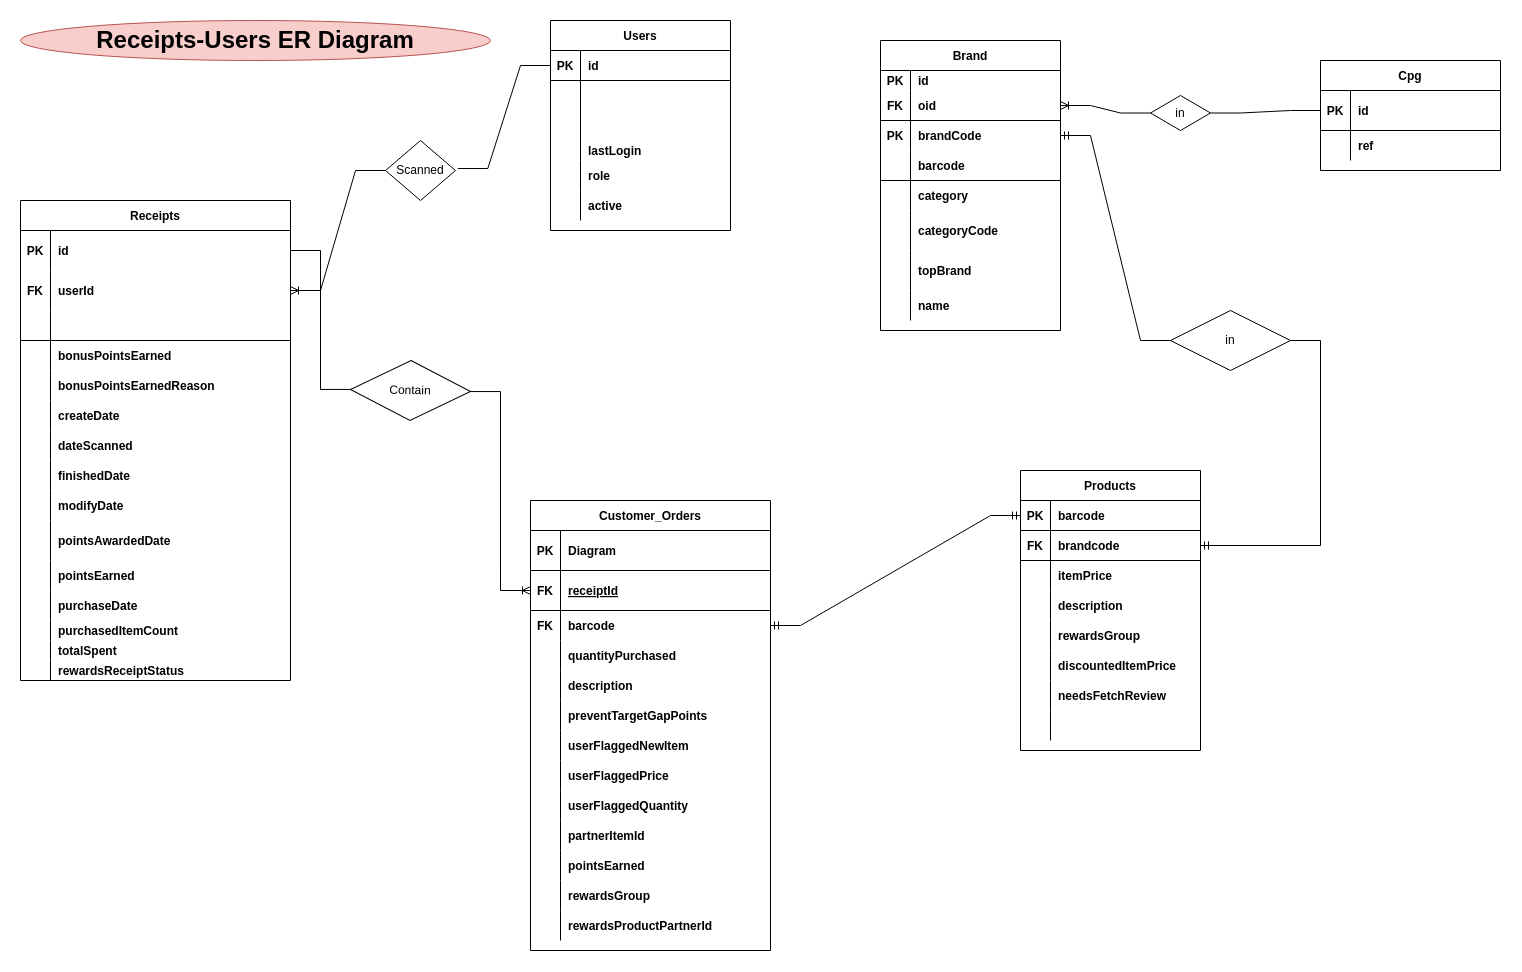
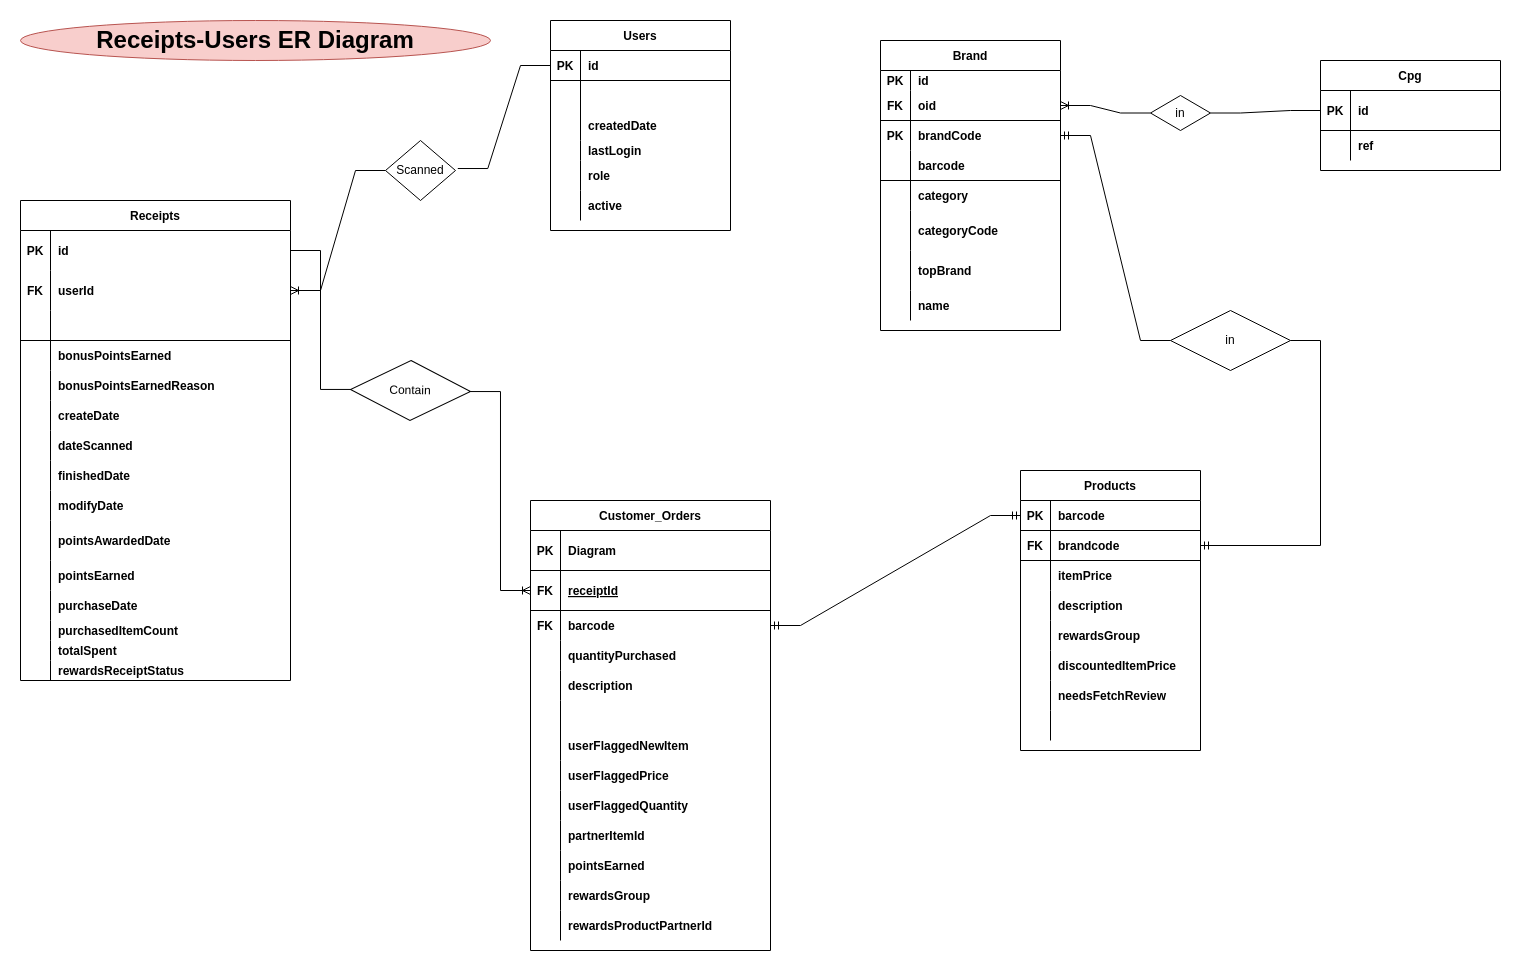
node "createdDate": added
node "preventTargetGapPoints": removed
